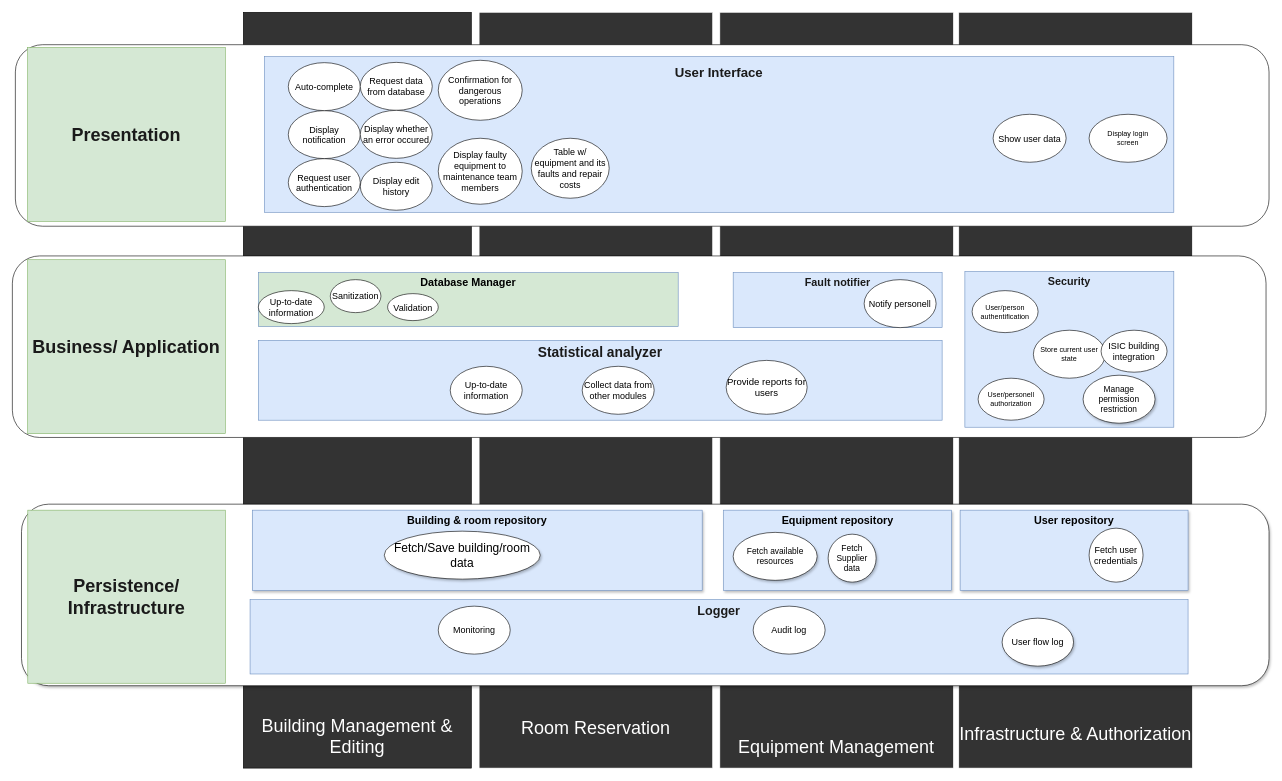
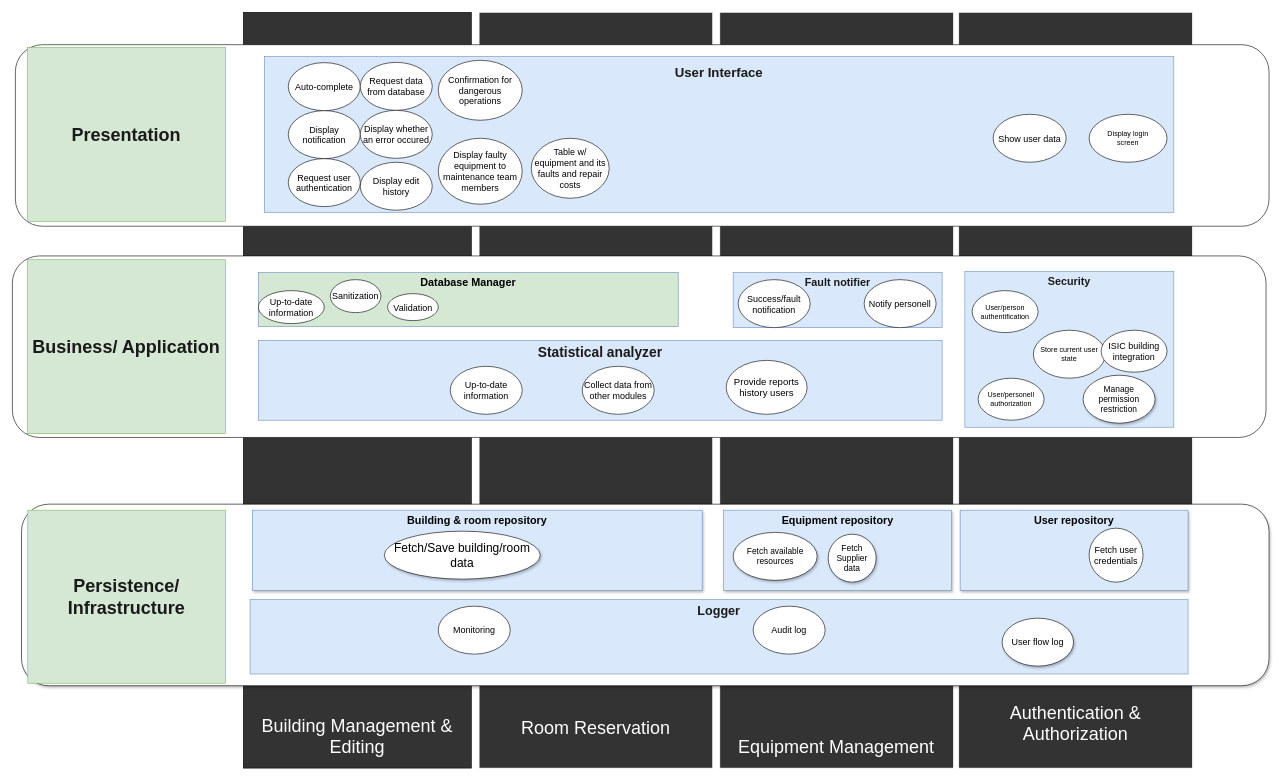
node "Success/fault notification": added
node "Provide reports for users": label "Provide reports for users" -> "Provide reports history users"
node "Infrastructure & Authorization": label "Infrastructure & Authorization" -> "Authentication & Authorization"
